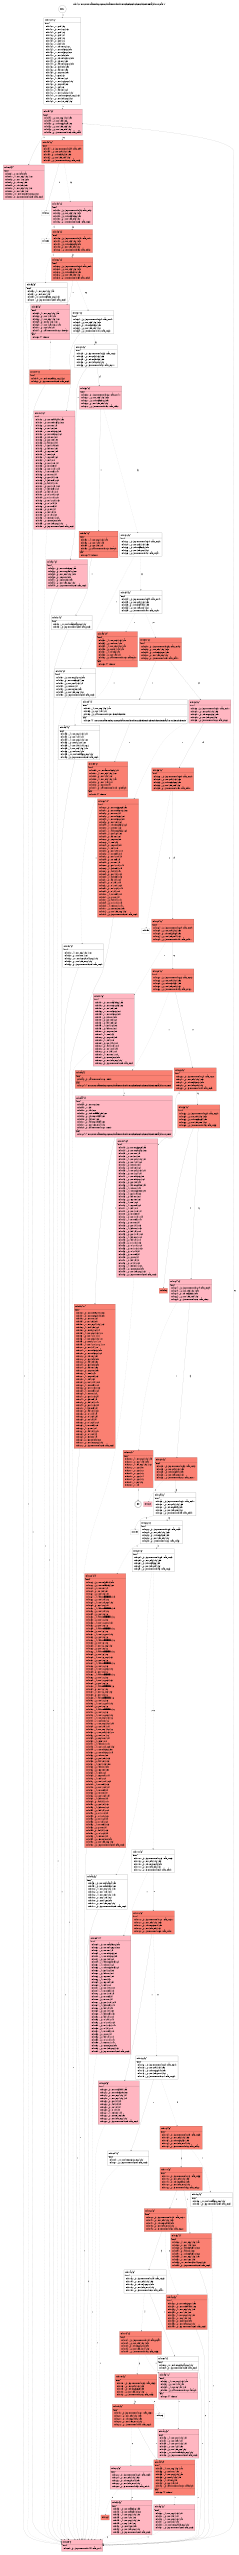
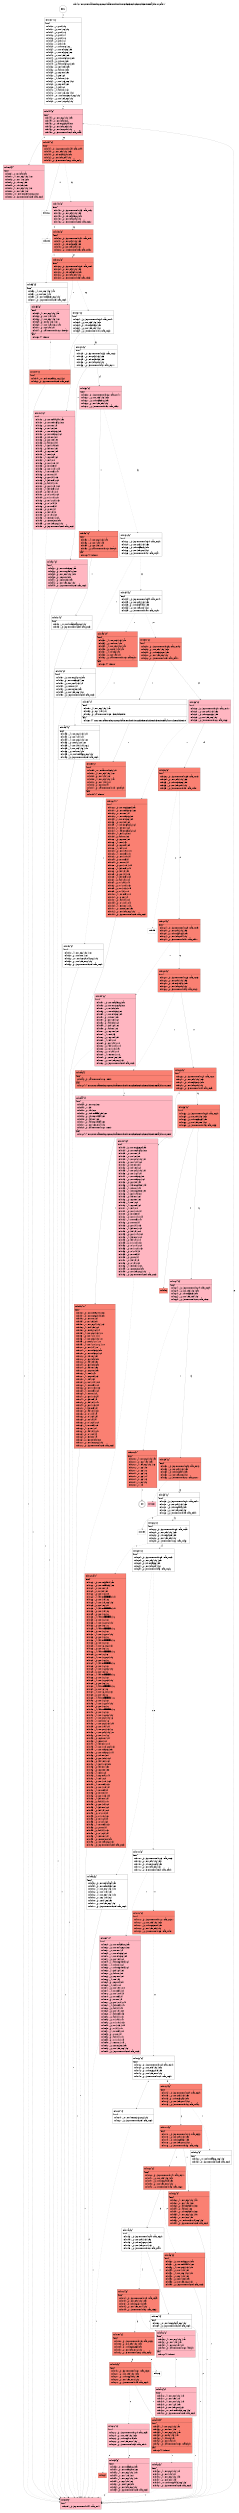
node "0x40183e [53]": removed
